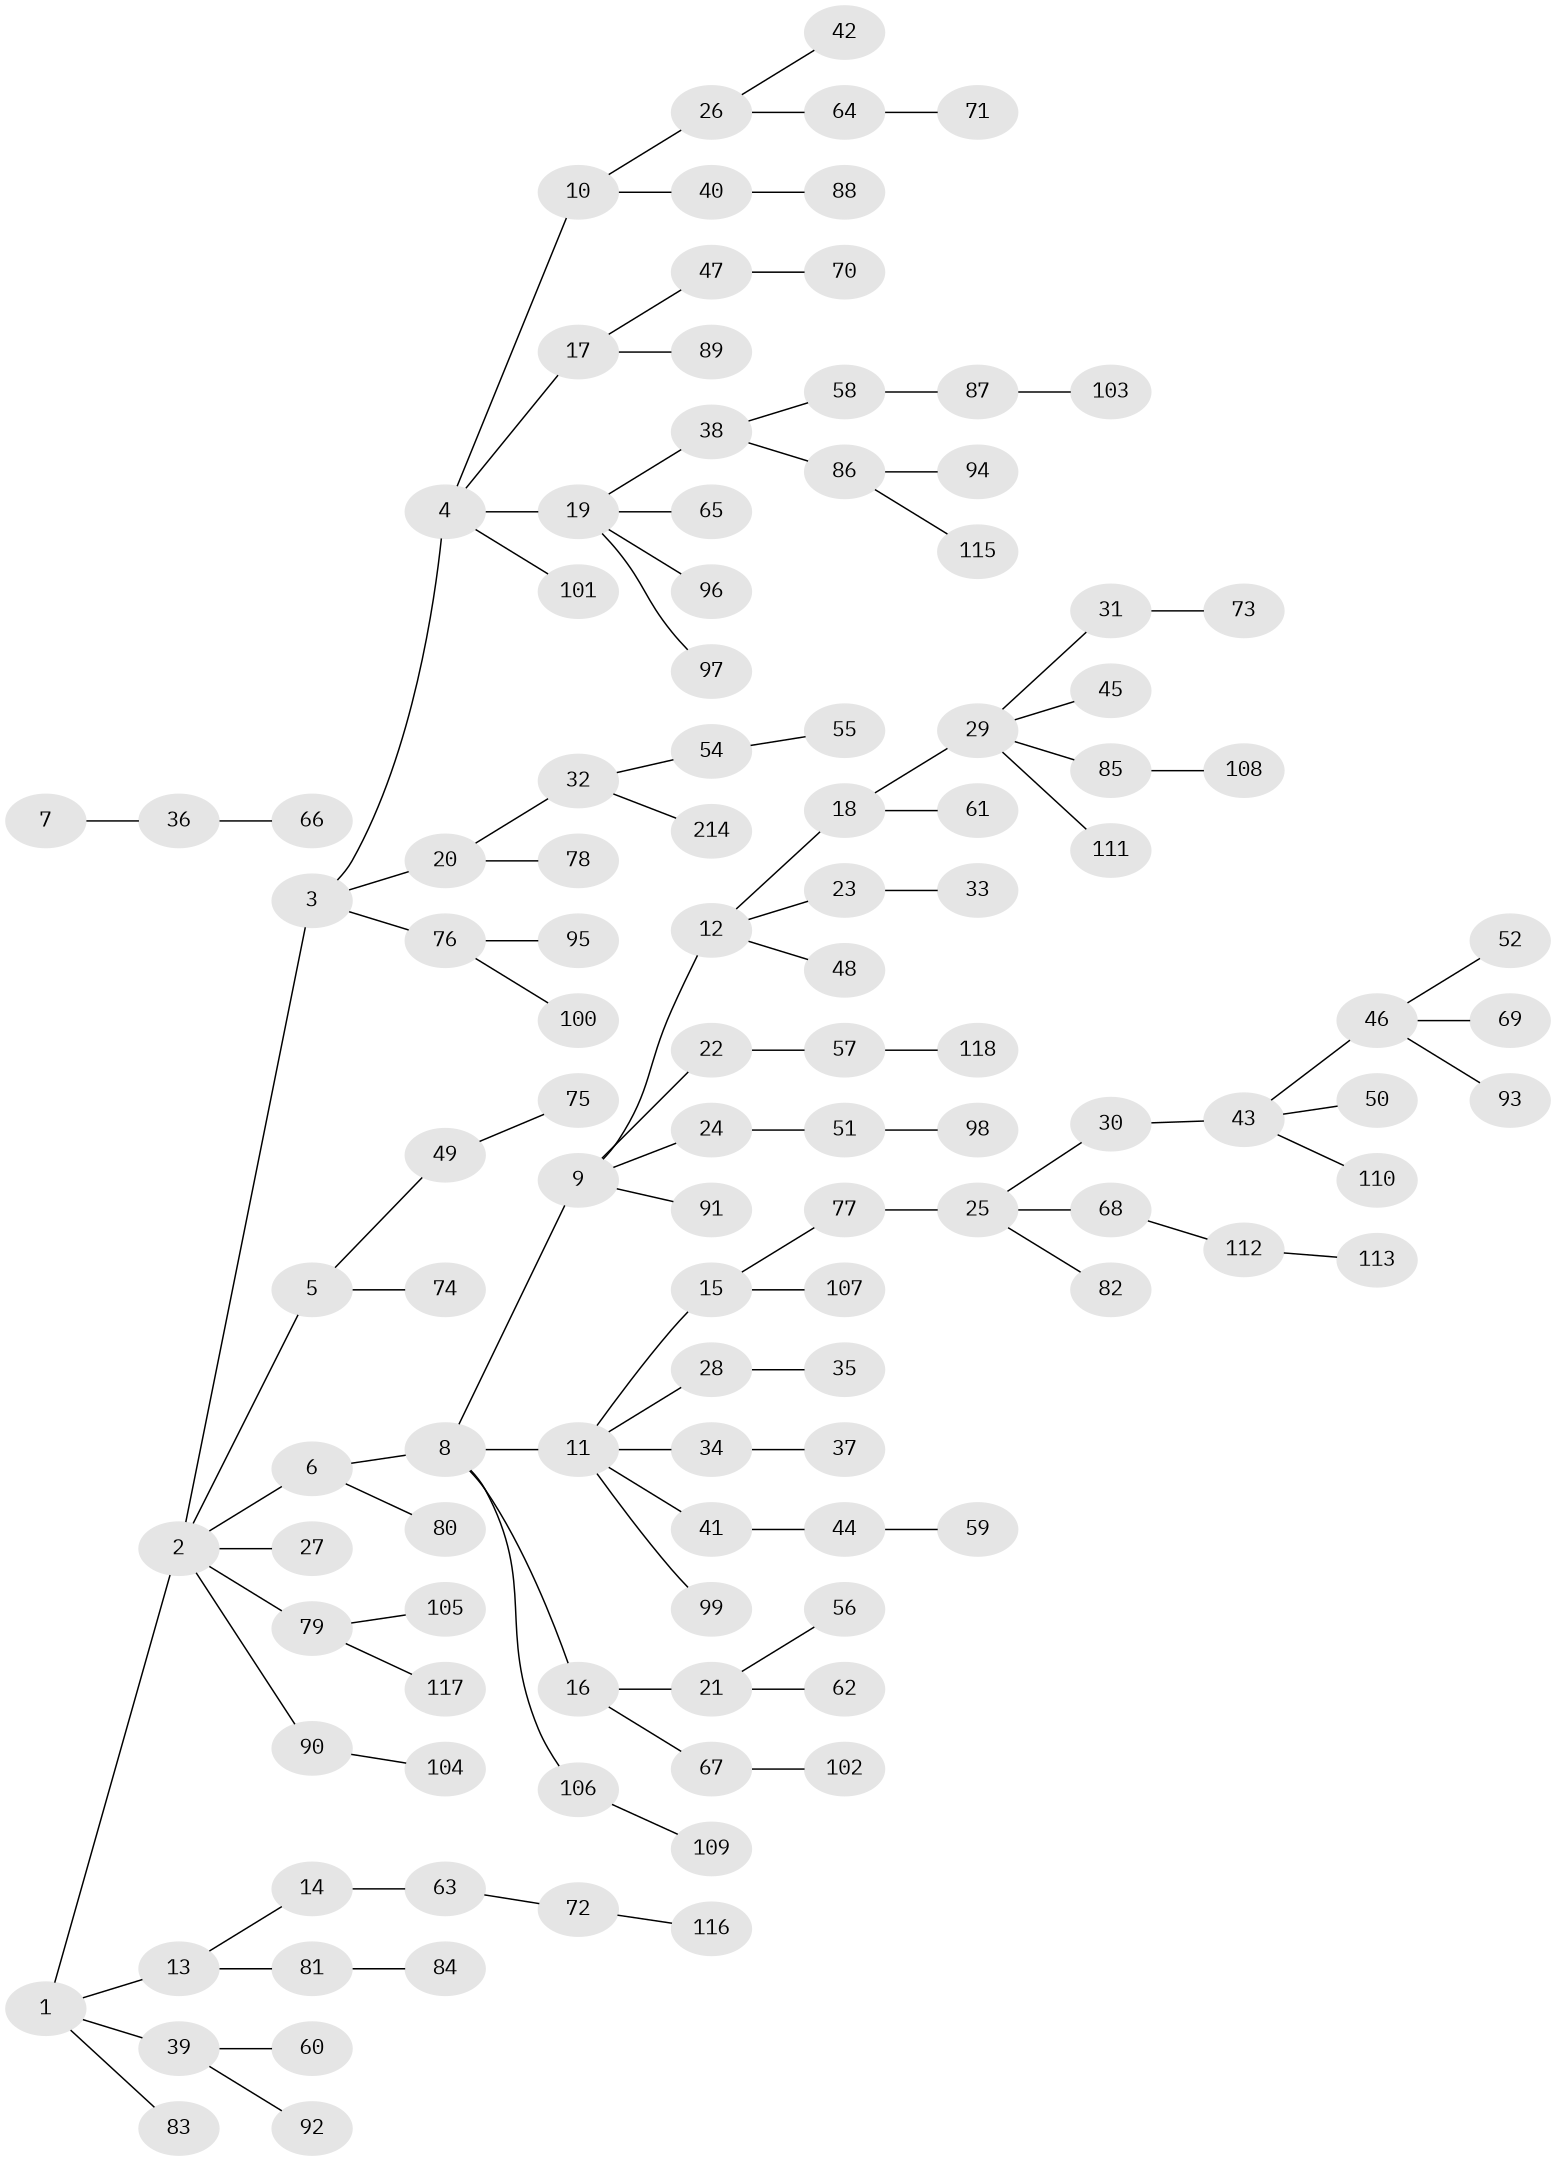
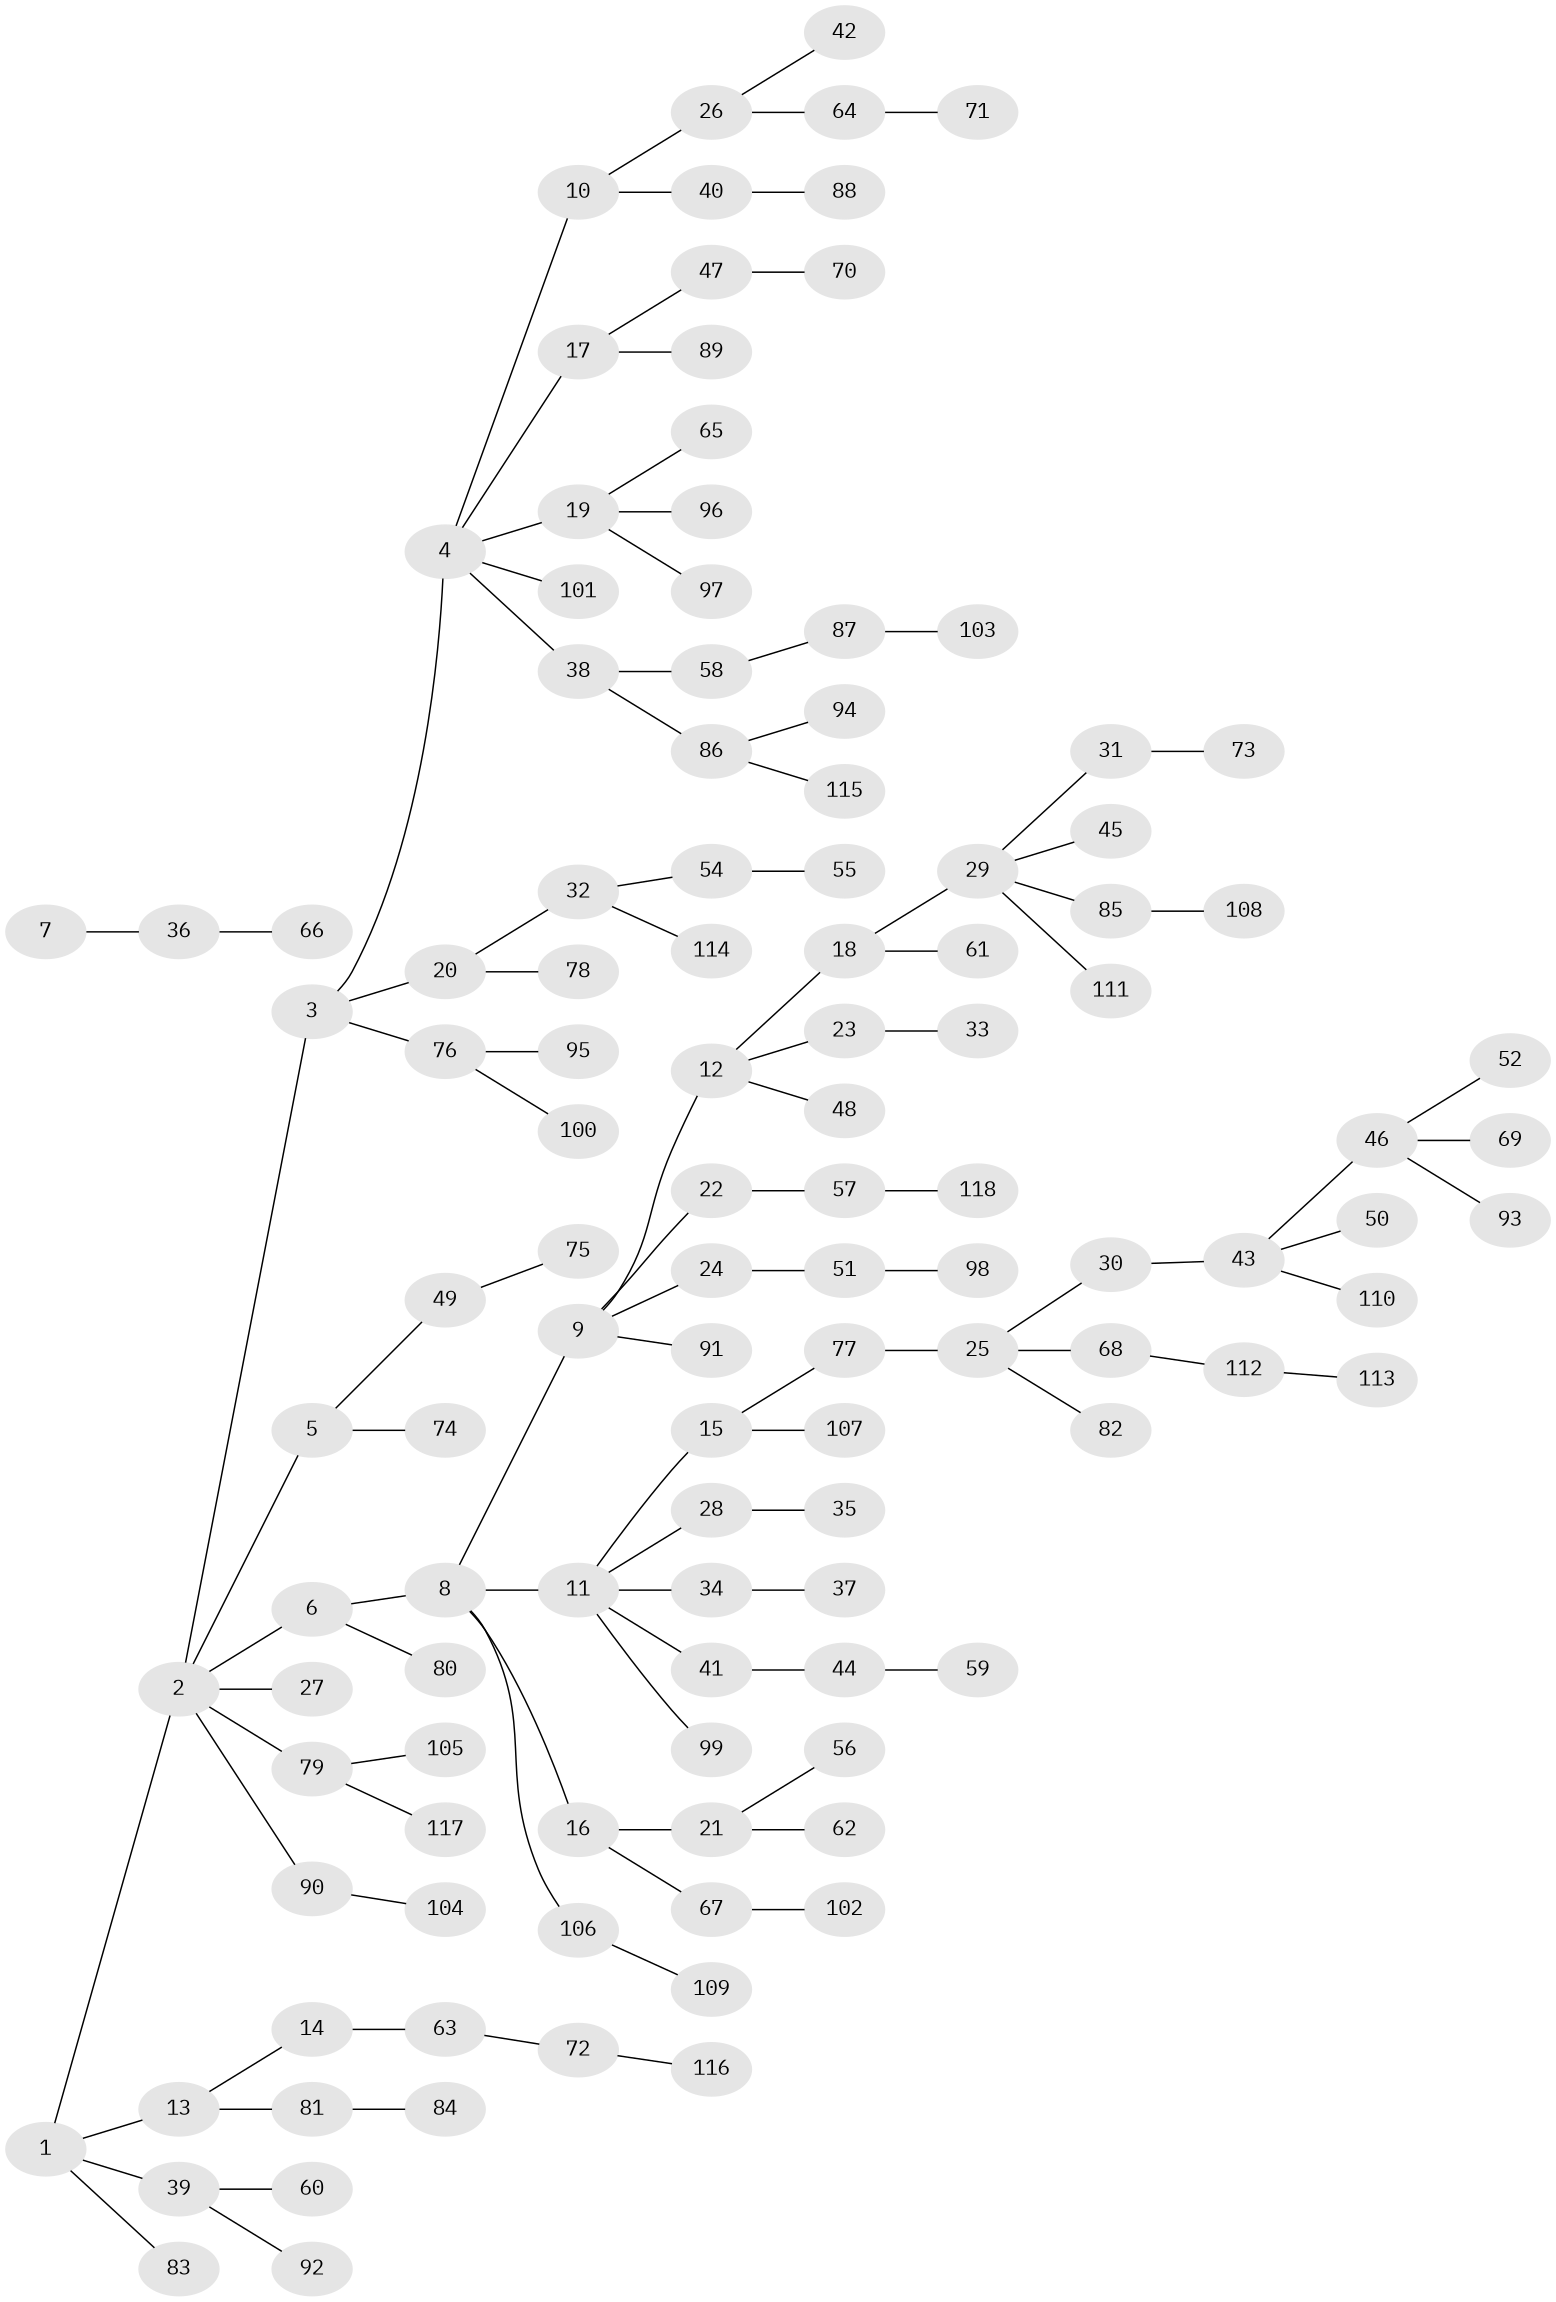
edge "38" -- "19": now "38" -- "4"
node "214": label "214" -> "114"
